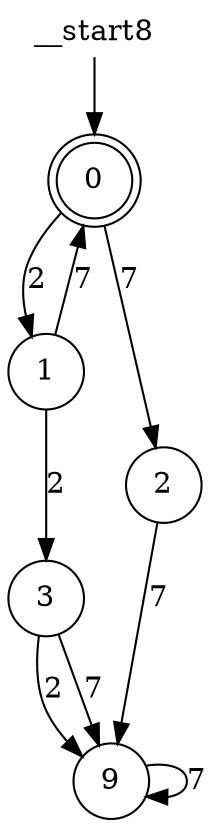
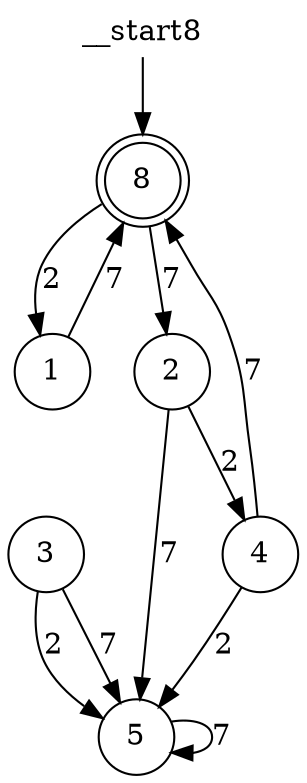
node "0": label "0" -> "8"
edge "1" -> "3": removed, label "2"
node "4": added
node "9": label "9" -> "5"
